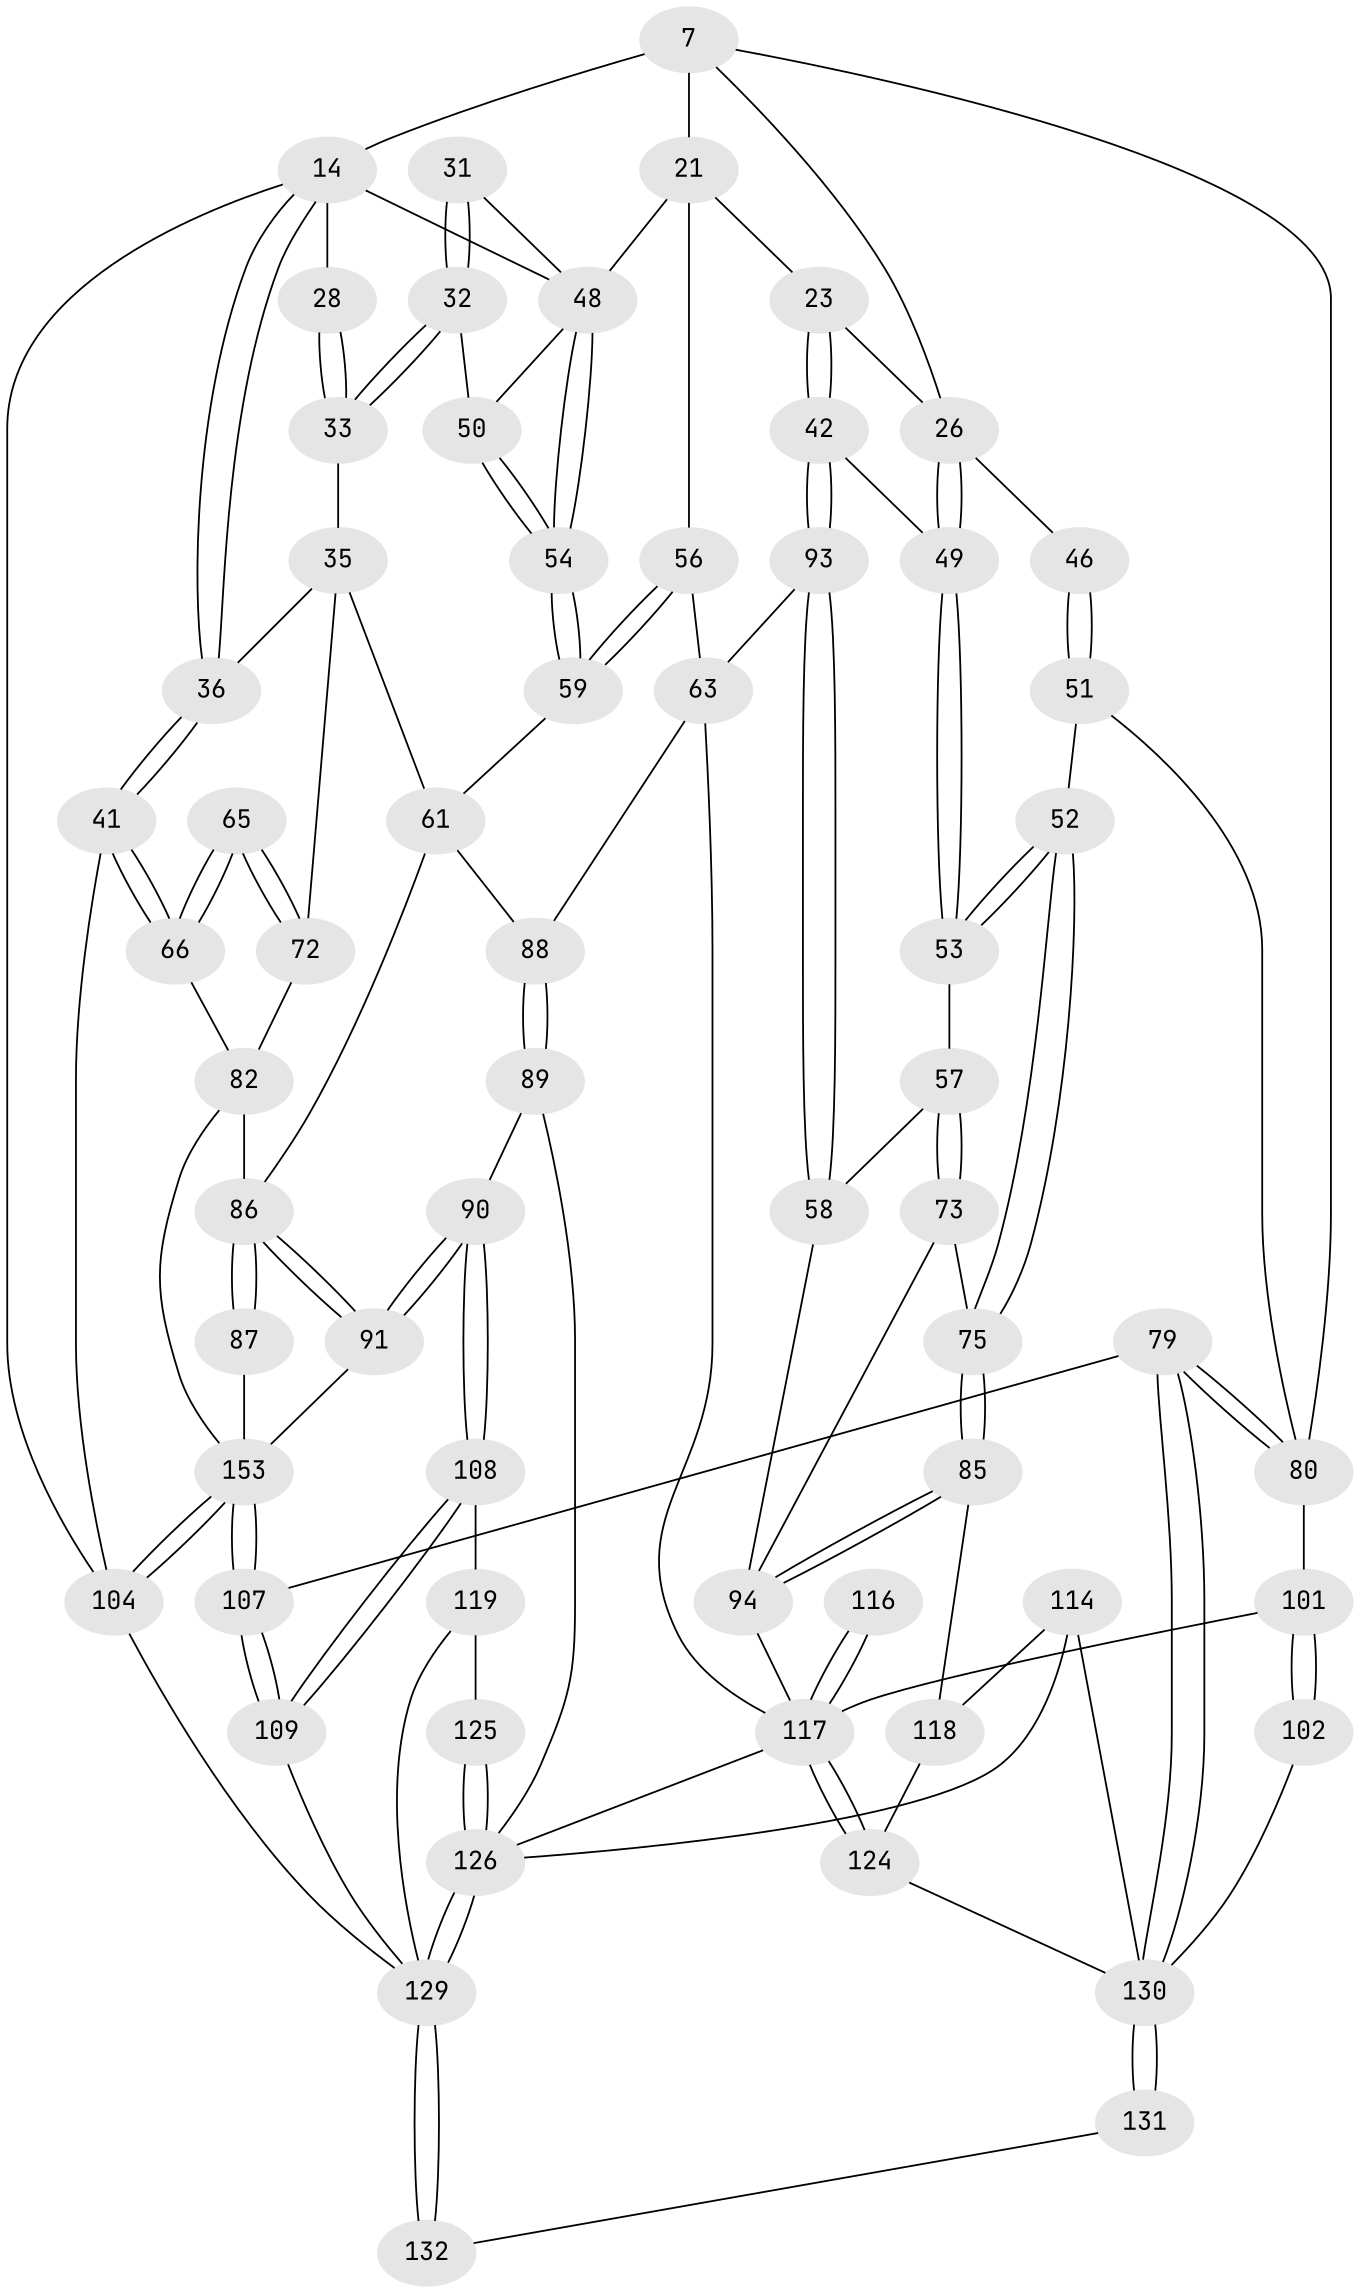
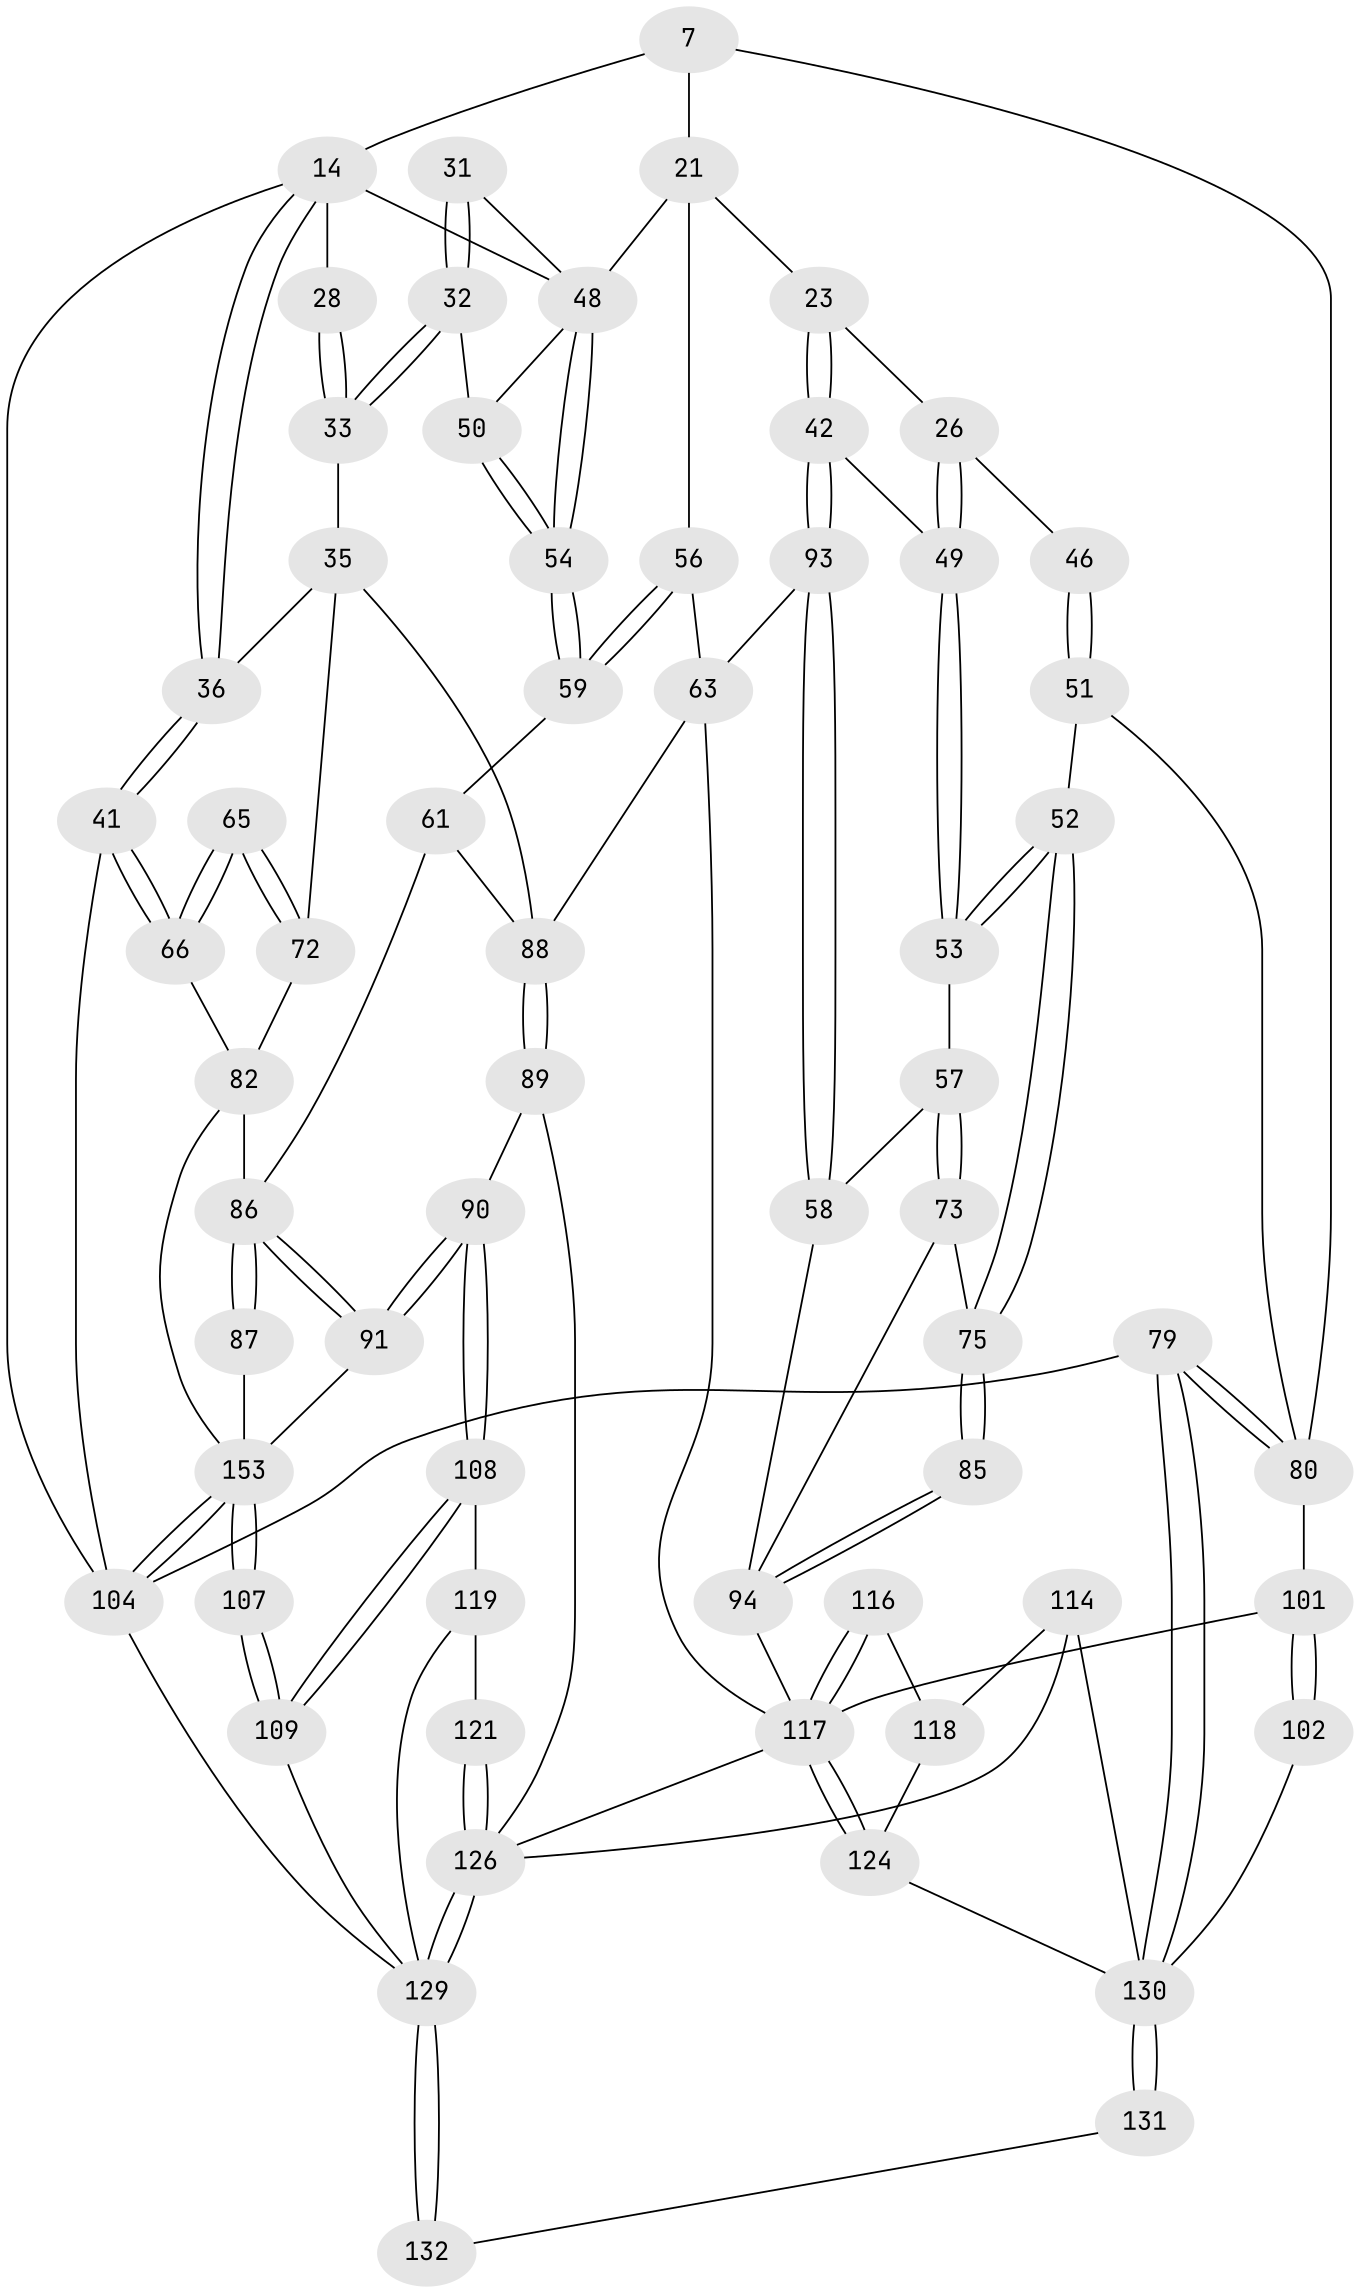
edge "7" -- "26": removed
edge "35" -- "61": now "35" -- "88"
edge "79" -- "107": now "79" -- "104"
edge "85" -- "118": now "116" -- "118"
node "125": label "125" -> "121"
